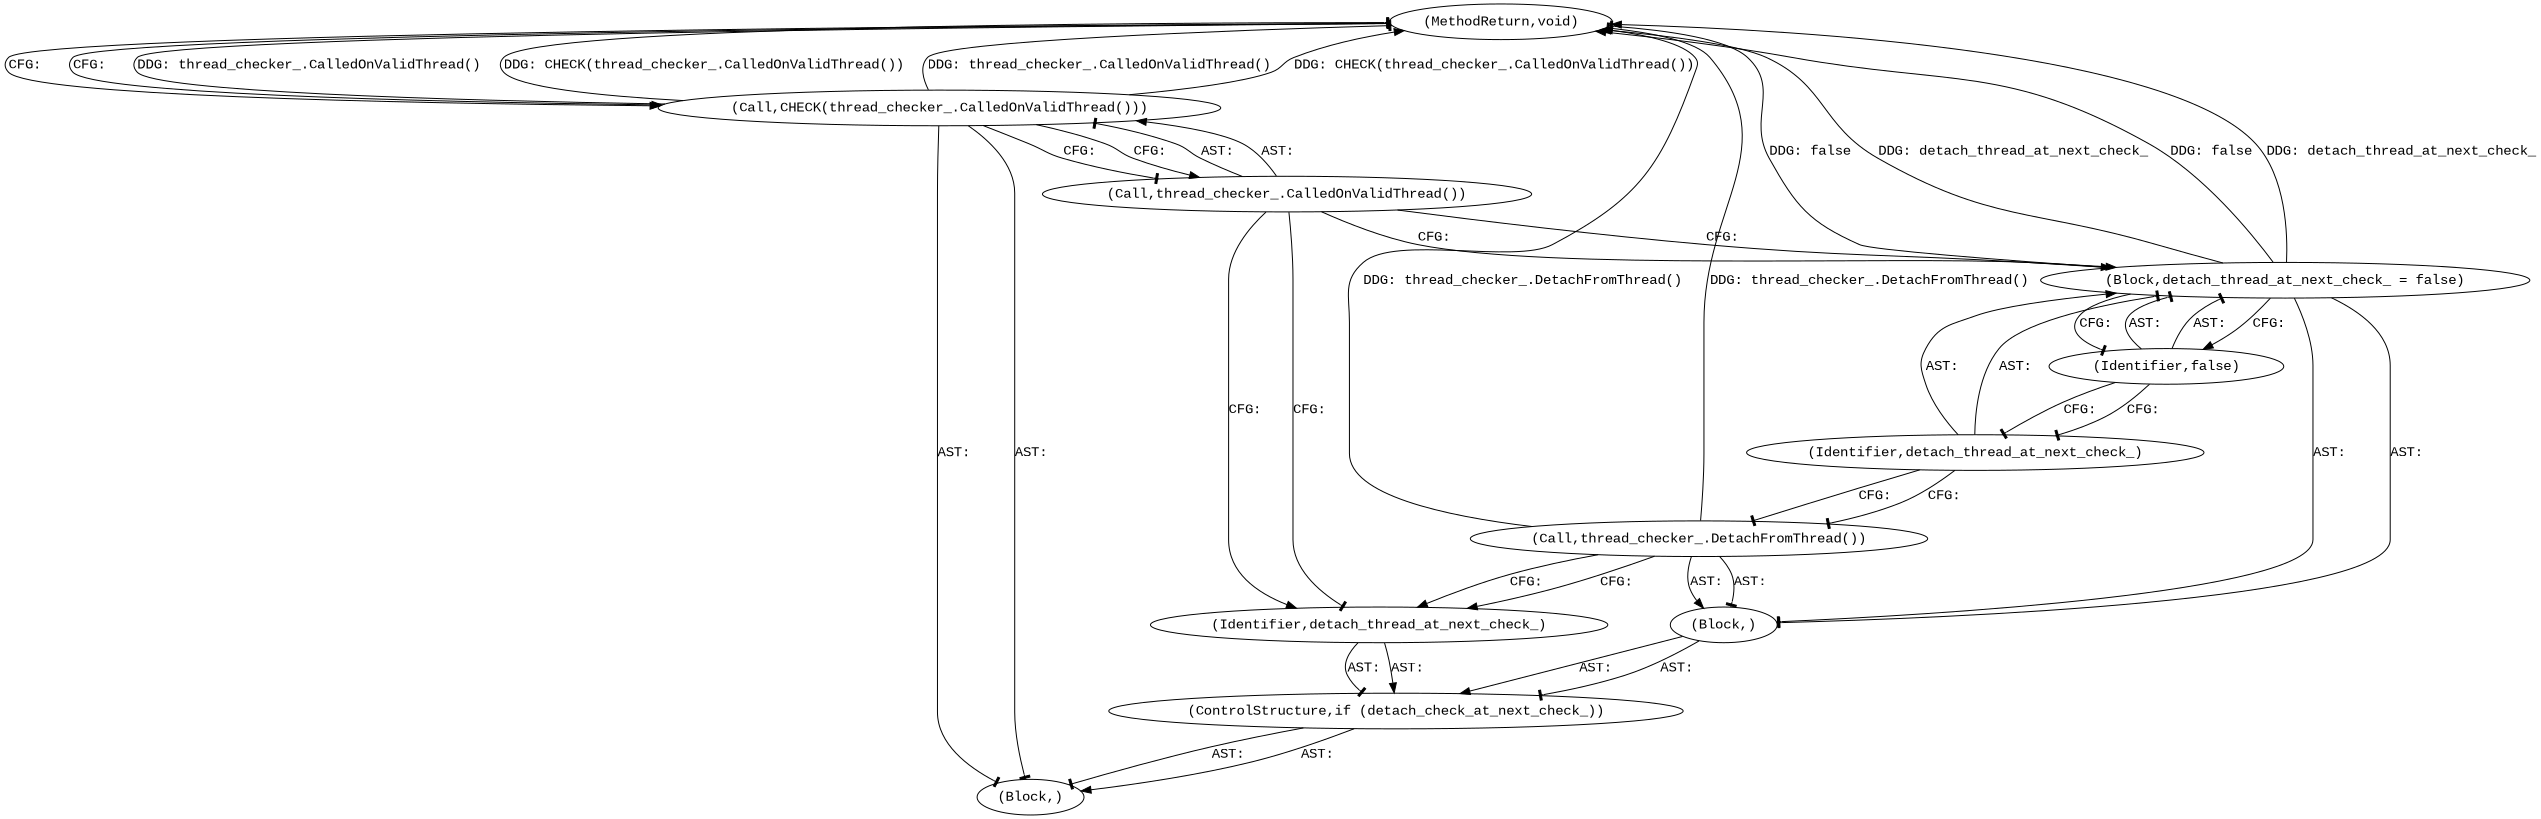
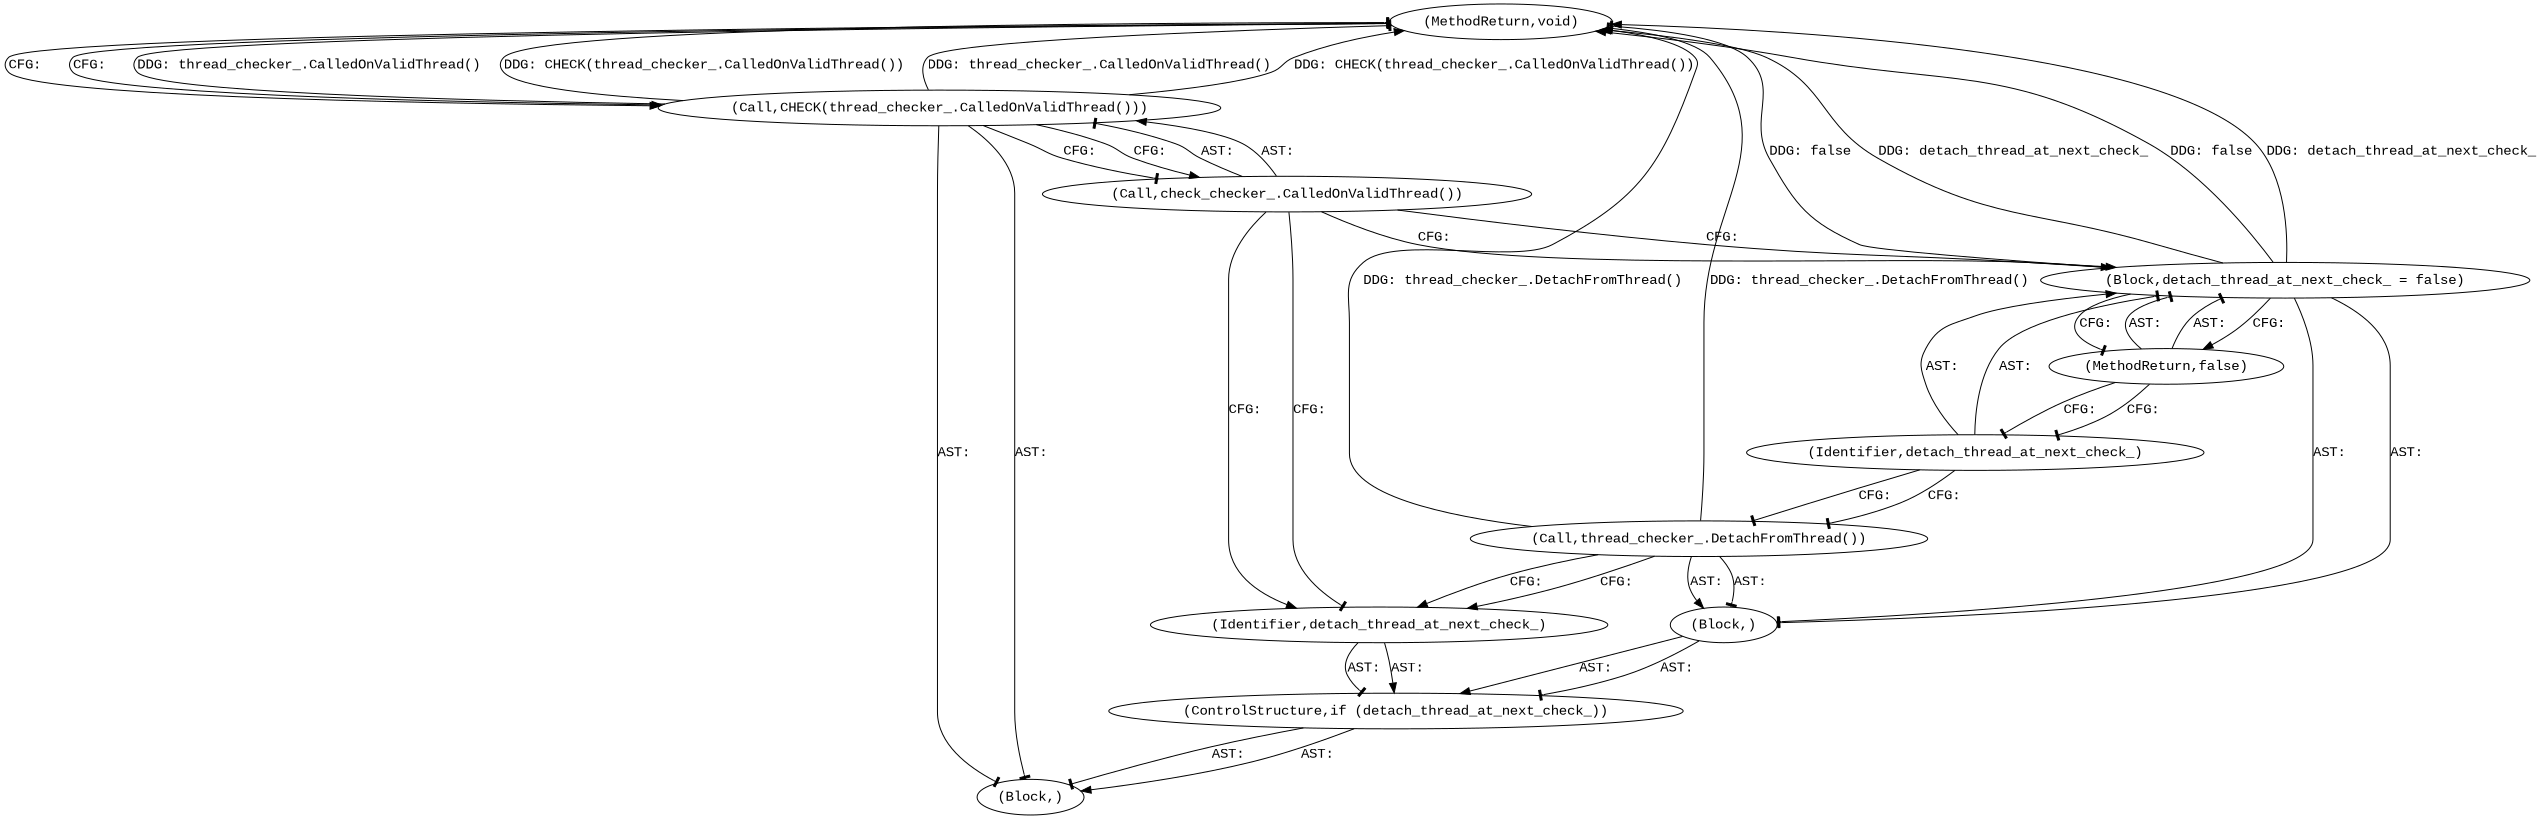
node "(Call,thread_checker_.CalledOnValidThread())": label "(Call,thread_checker_.CalledOnValidThread())" -> "(Call,check_checker_.CalledOnValidThread())"
node "(Identifier,false)": label "(Identifier,false)" -> "(MethodReturn,false)"
node "(ControlStructure,if (detach_check_at_next_check_))": label "(ControlStructure,if (detach_check_at_next_check_))" -> "(ControlStructure,if (detach_thread_at_next_check_))"
